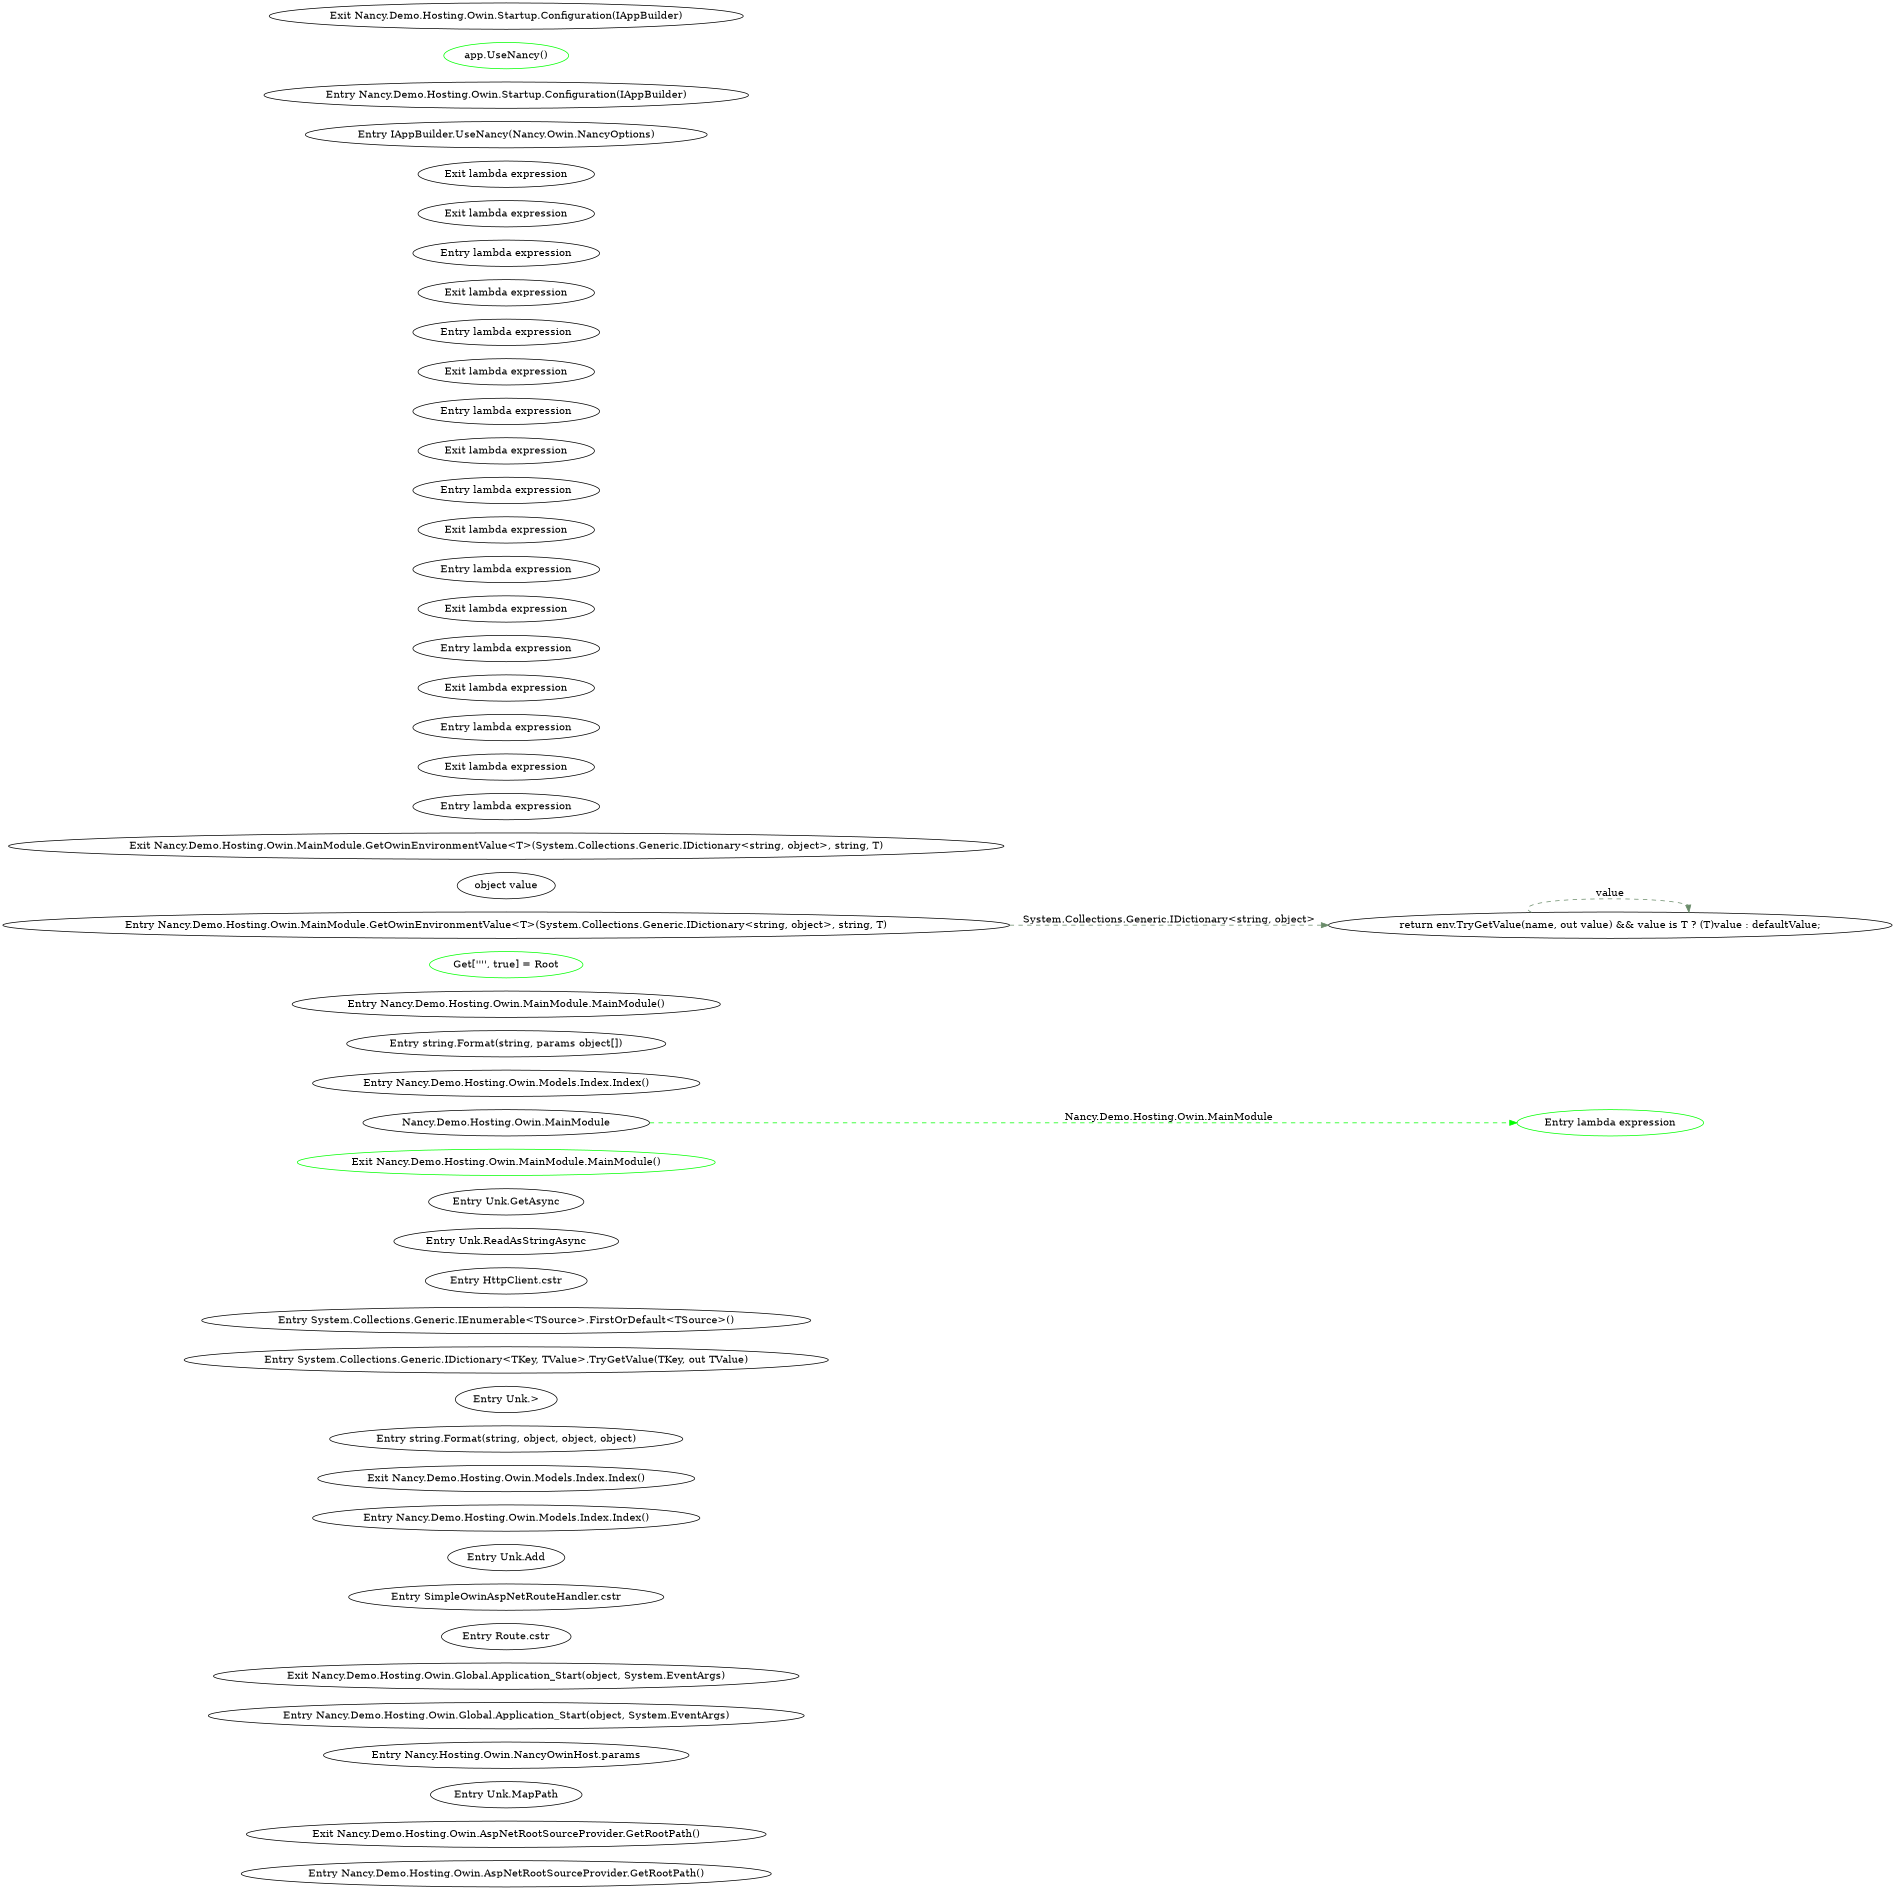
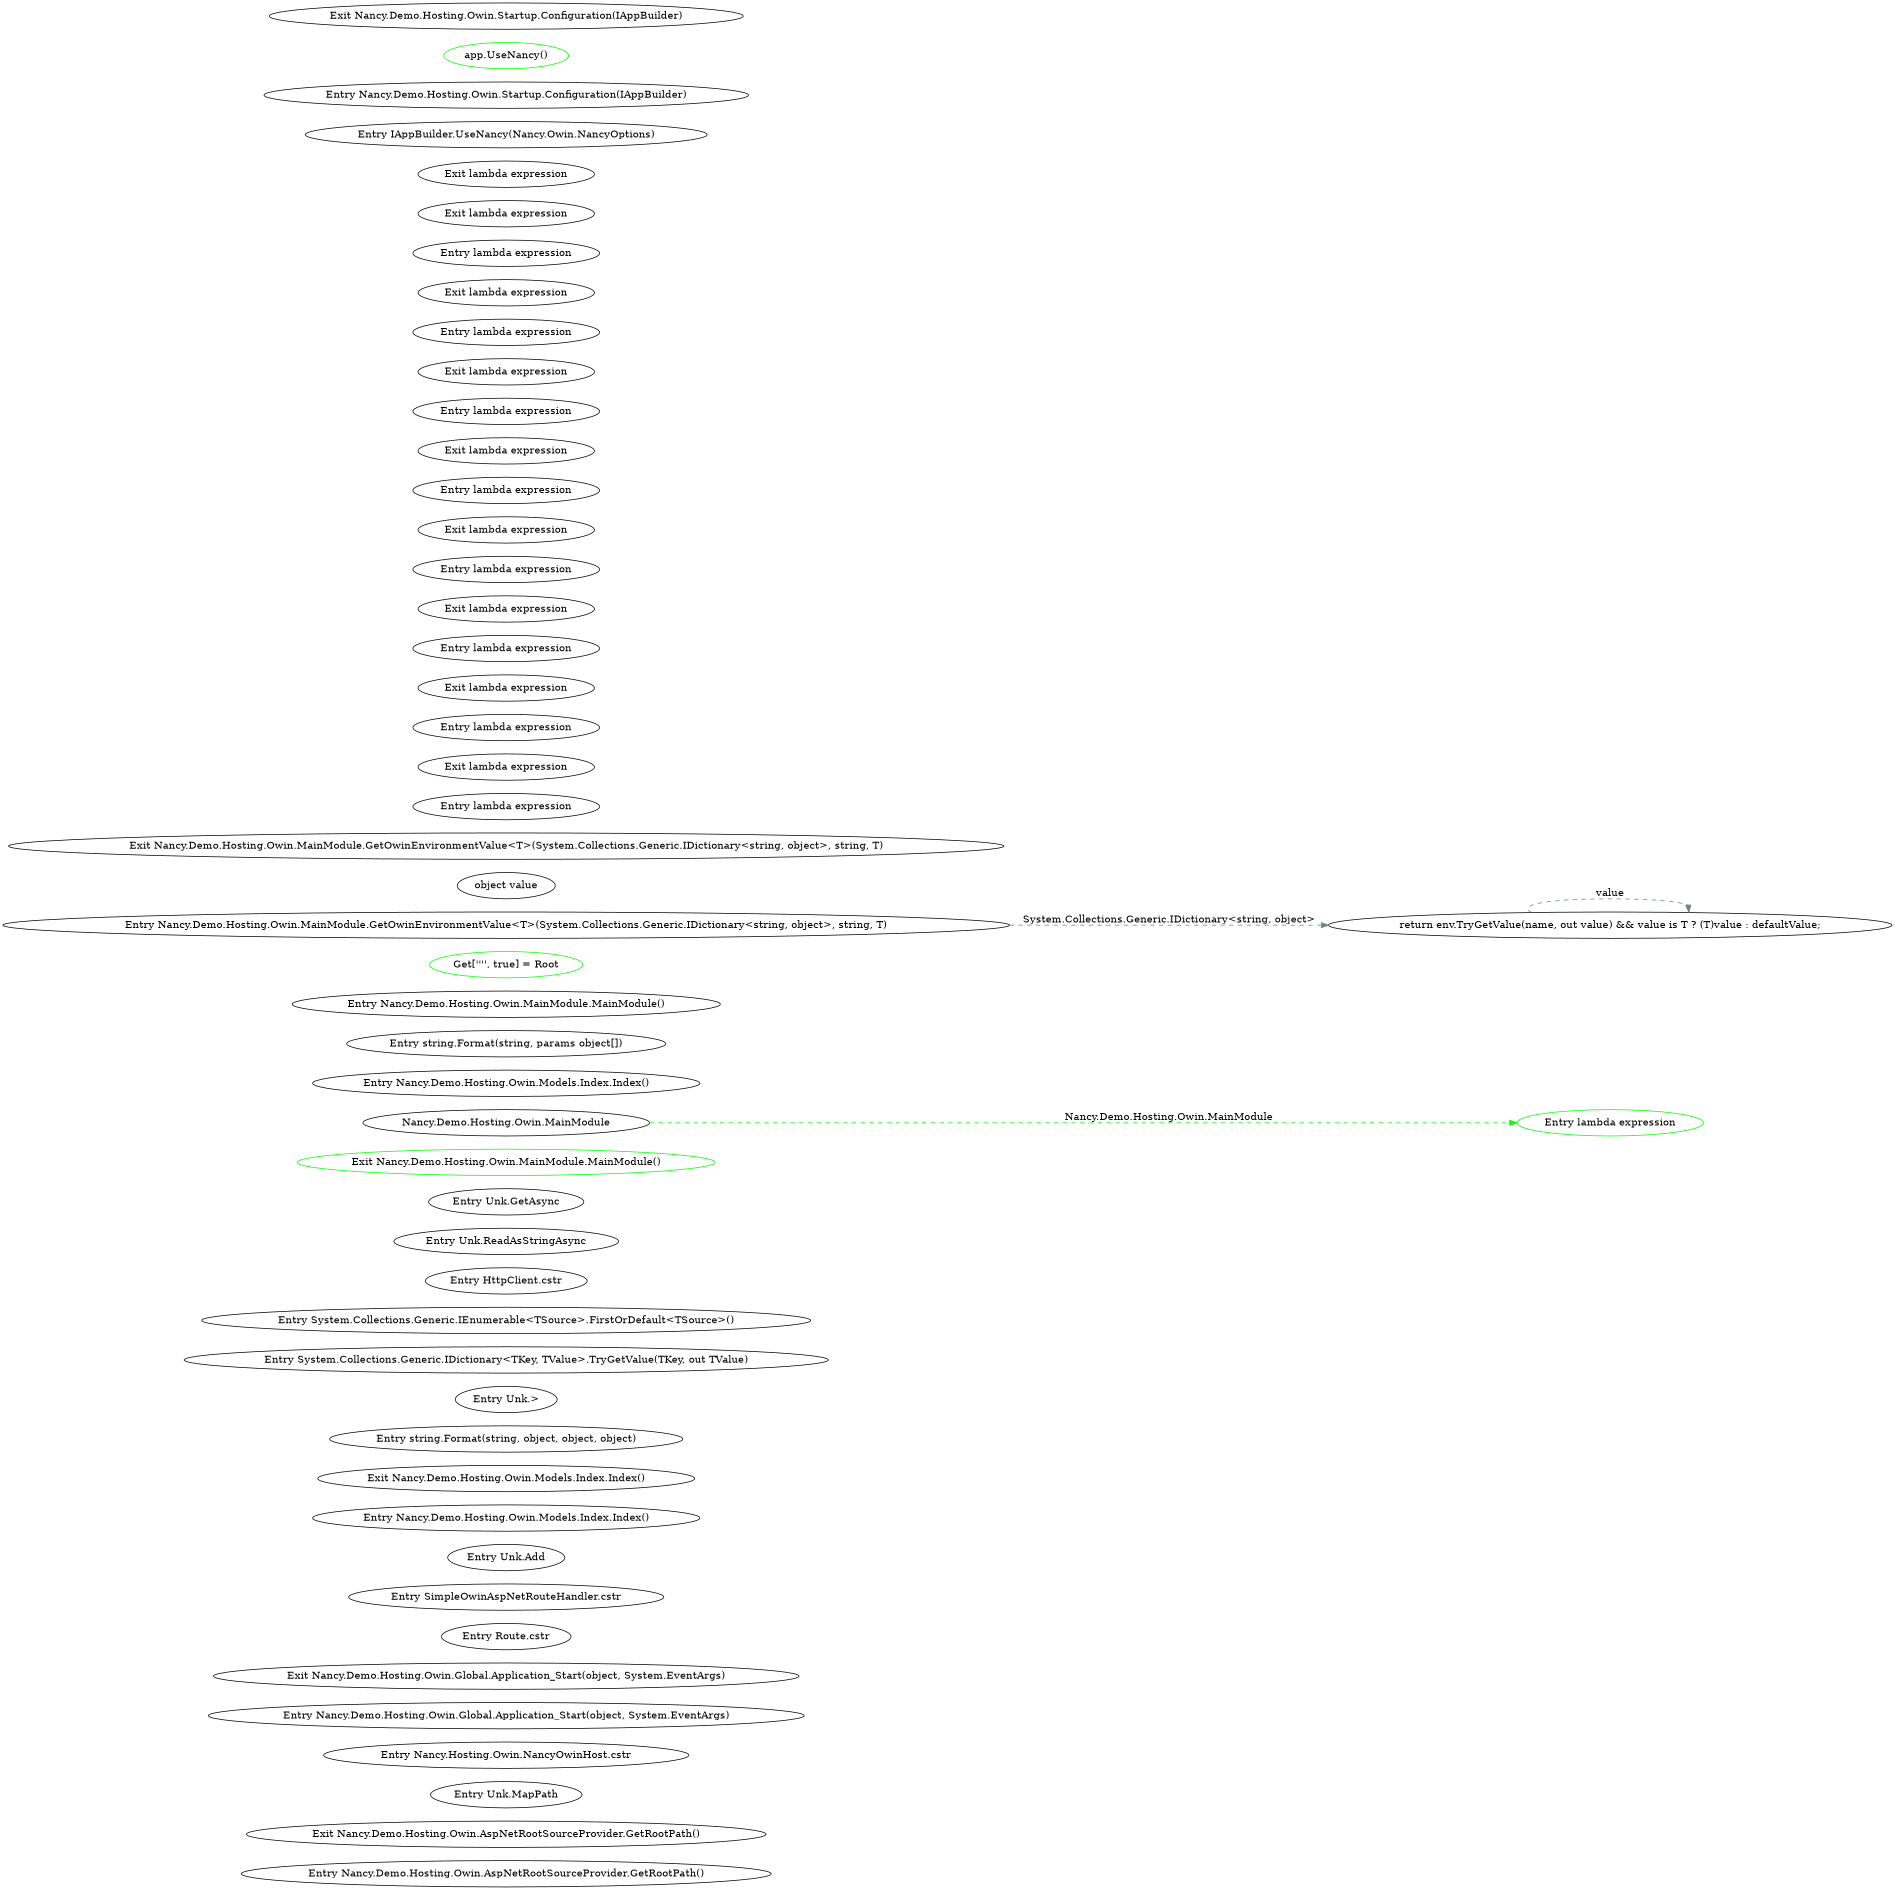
node "Entry Nancy.Hosting.Owin.NancyOwinHost.params": label "Entry Nancy.Hosting.Owin.NancyOwinHost.params" -> "Entry Nancy.Hosting.Owin.NancyOwinHost.cstr"
